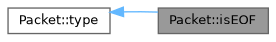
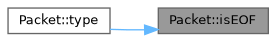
edge "Packet::isEOF" -> "Packet::type": reversed
